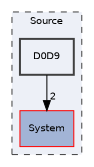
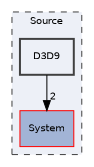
node "D0D9": label "D0D9" -> "D3D9"
